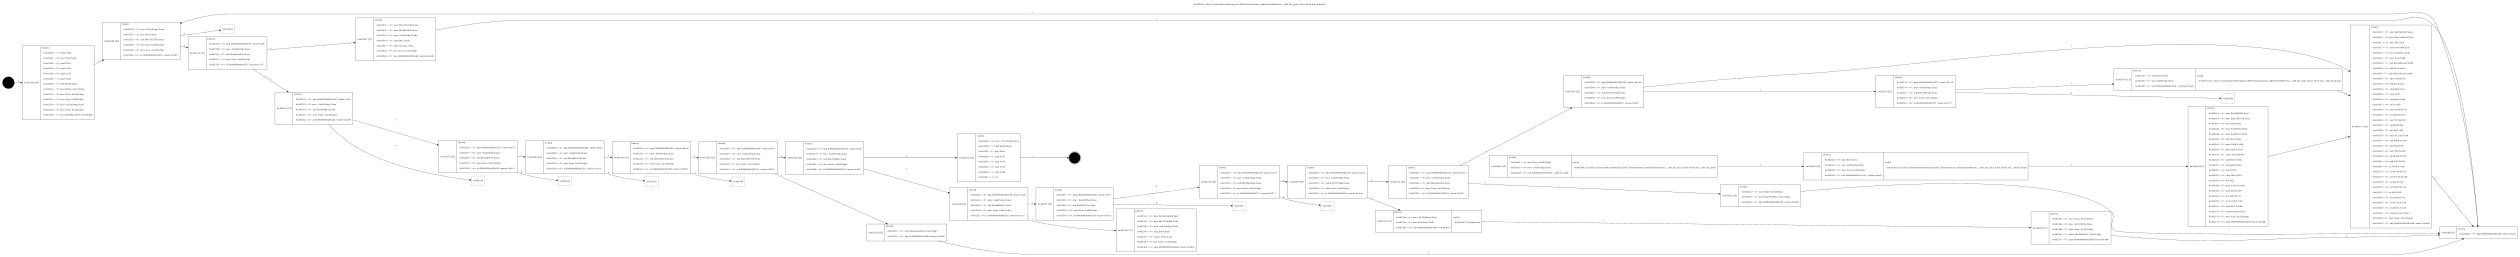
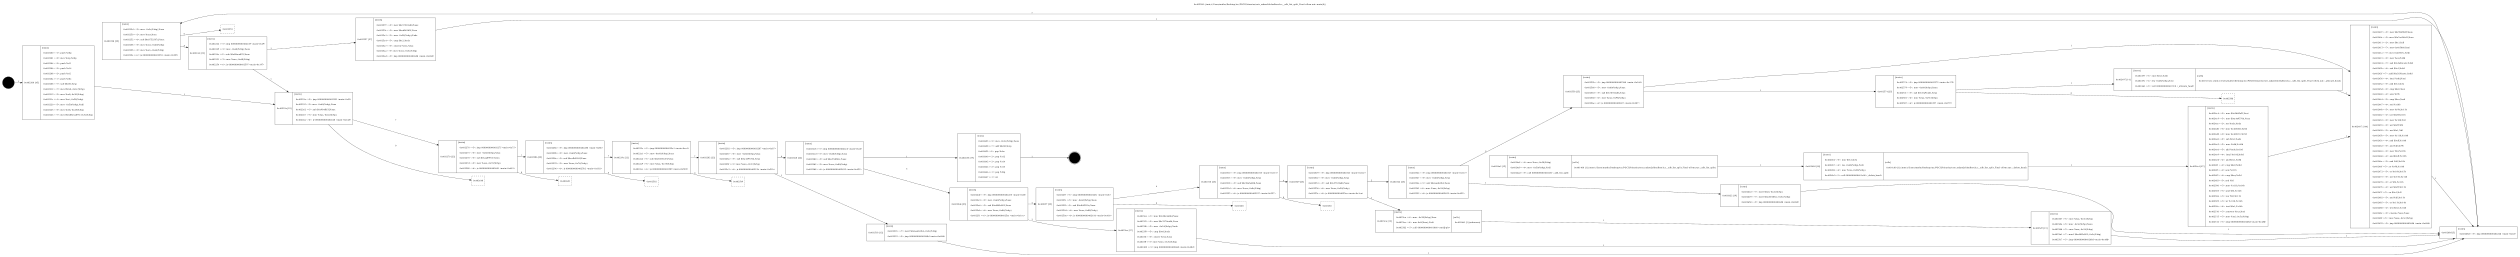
edge "0x402200 [45]" -> "0x40222d [23]": now "0x402200 [45]" -> "0x40225a [22]"
edge "0x4023ec [27]" -> "0x40268d [5]": added, label "1"
